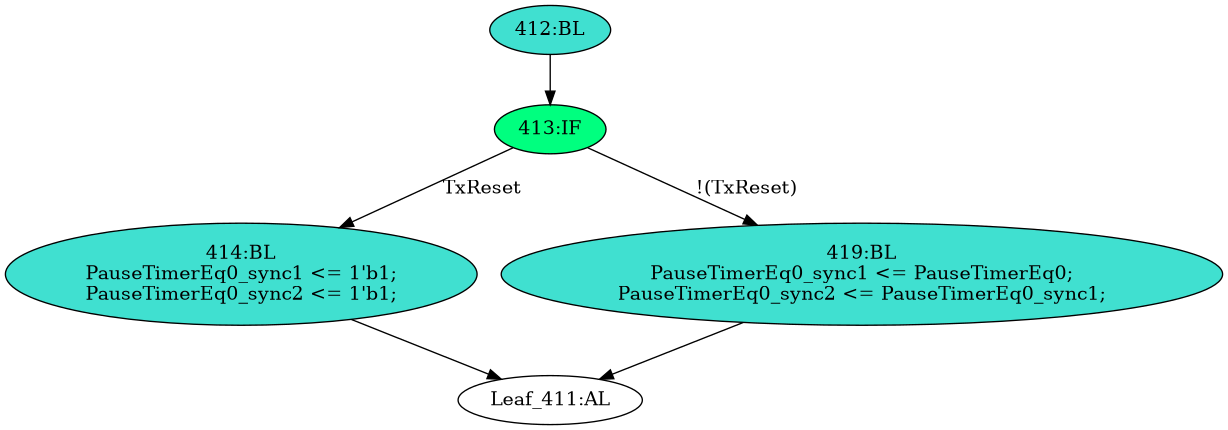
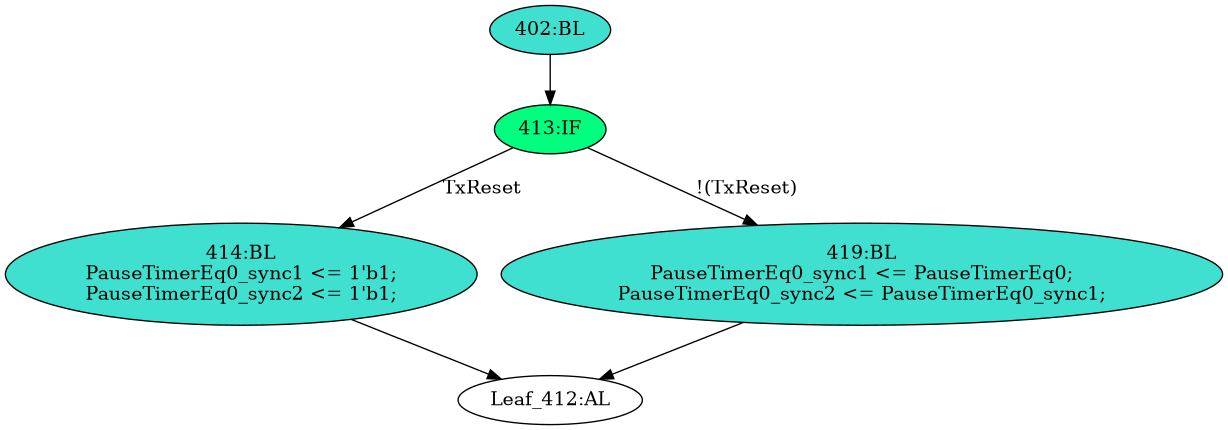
node "412:BL": label "412:BL" -> "402:BL"
node "Leaf_411:AL": label "Leaf_411:AL" -> "Leaf_412:AL"
